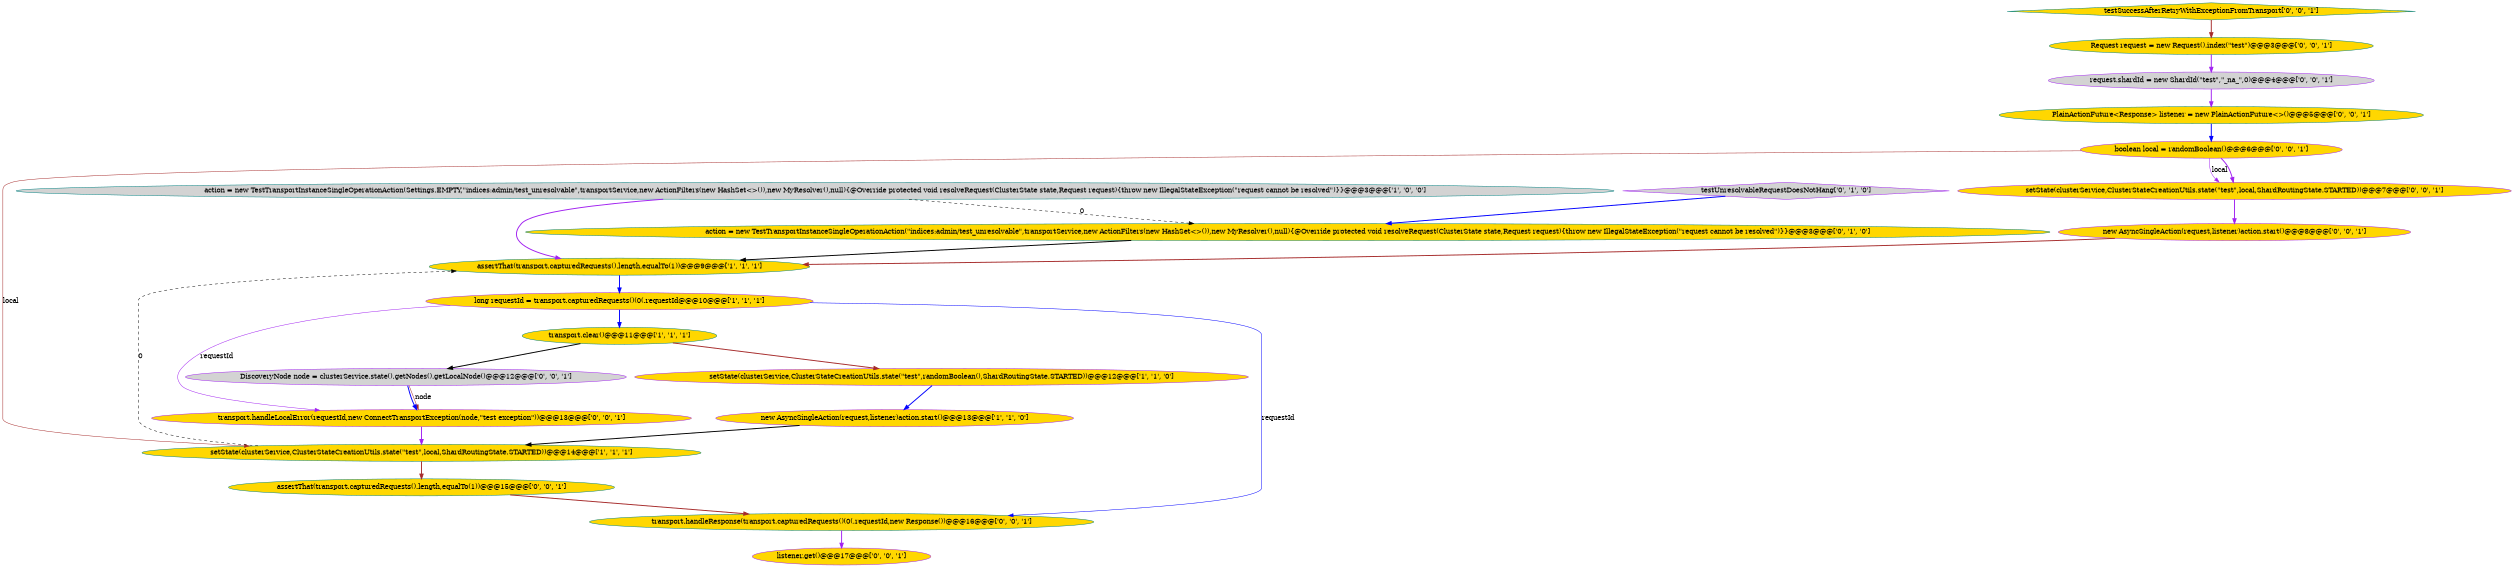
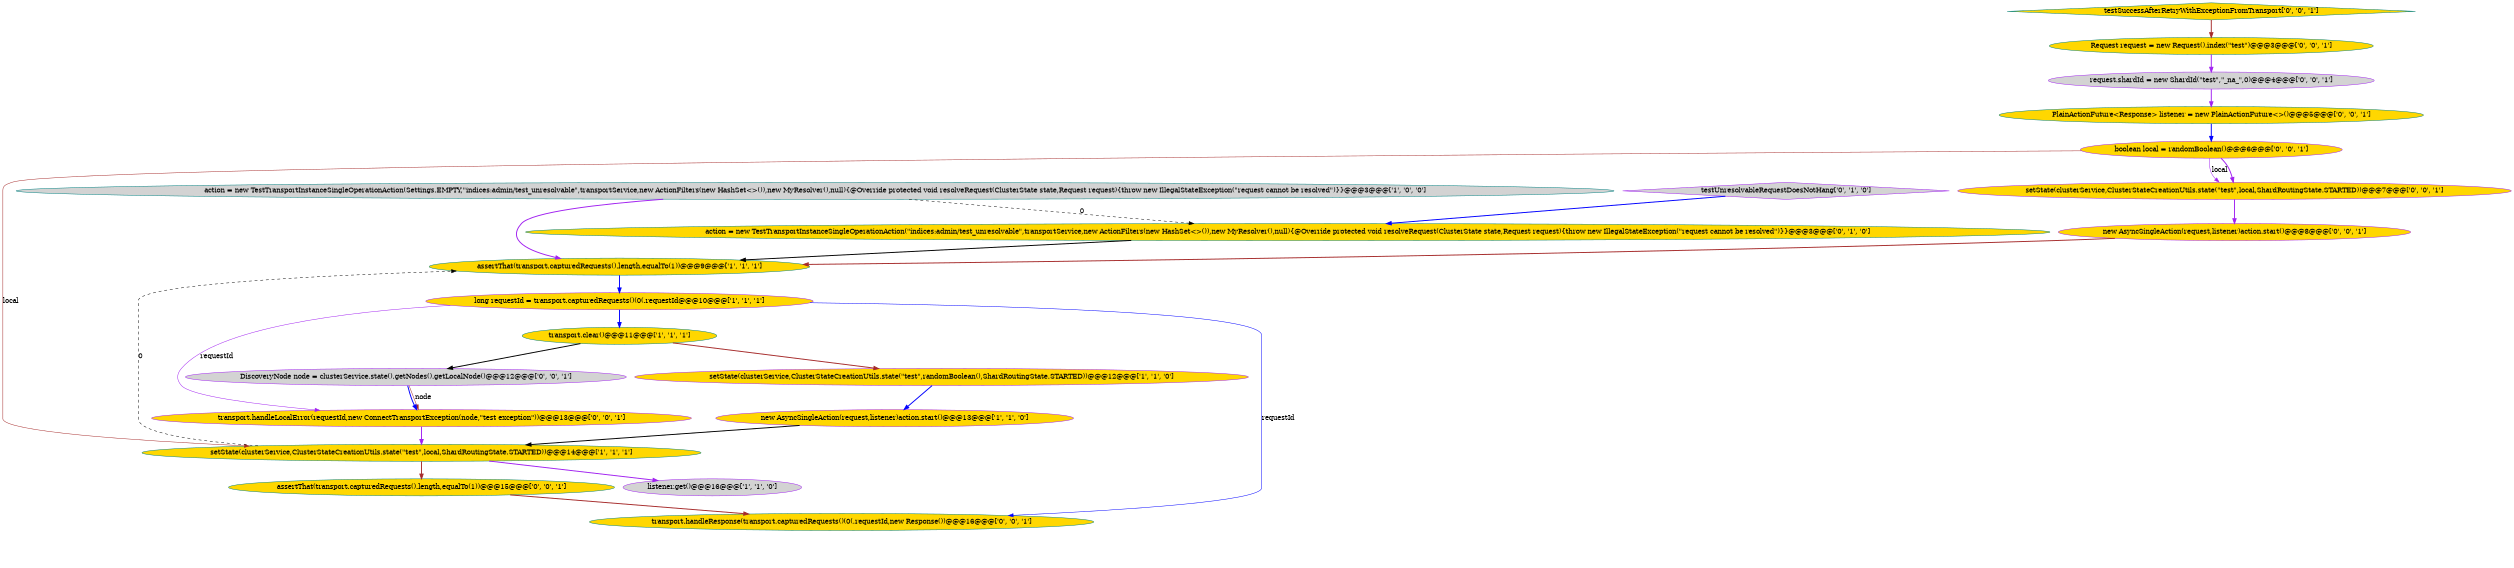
node "listener.get()@@@16@@@['1', '1', '0']": added
node "listener.get()@@@17@@@['0', '0', '1']": removed
